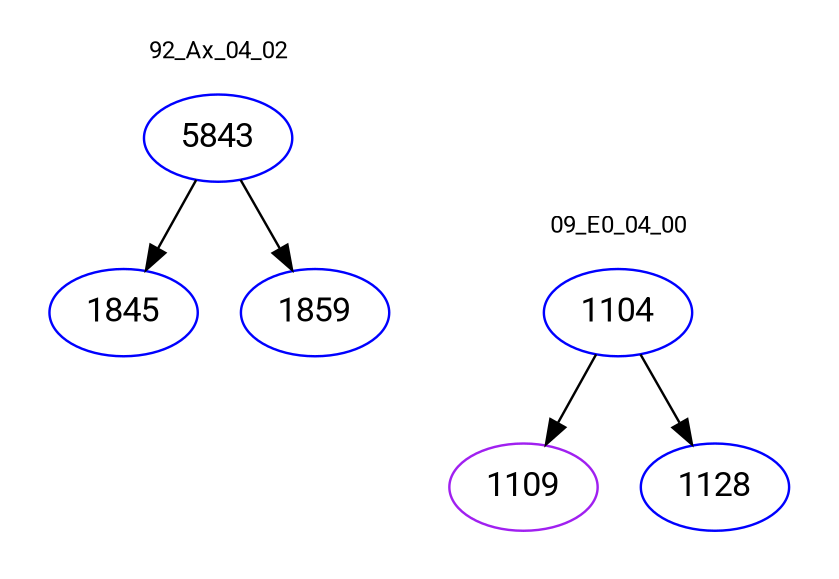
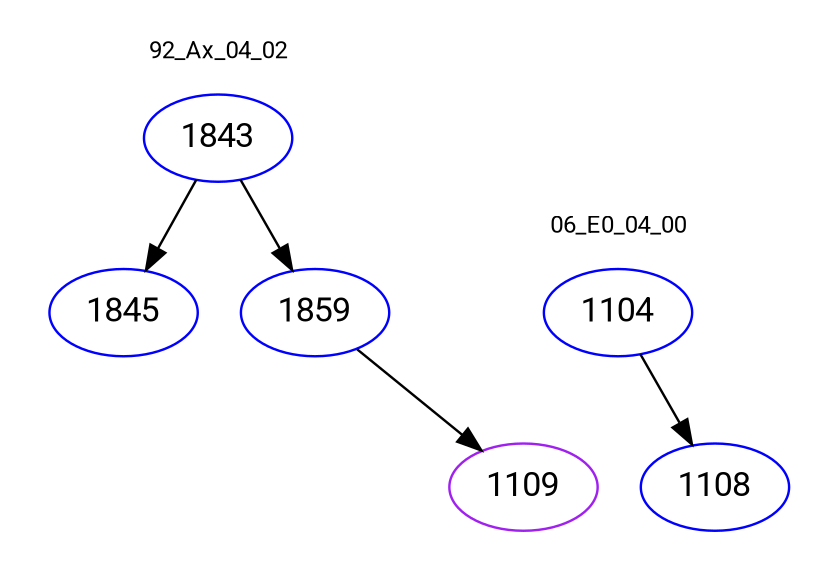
node "5843": label "5843" -> "1843"
cluster "09_E0_04_00": label "09_E0_04_00" -> "06_E0_04_00"
edge "1104" -> "1109": now "1859" -> "1109"
node "1128": label "1128" -> "1108"
